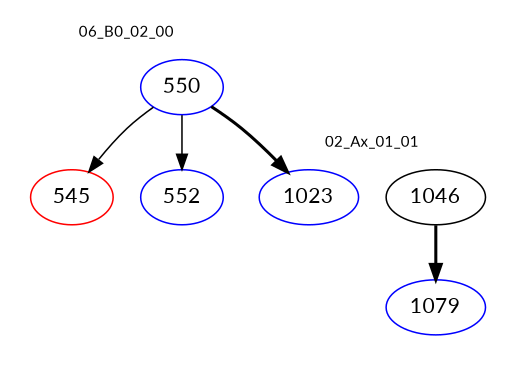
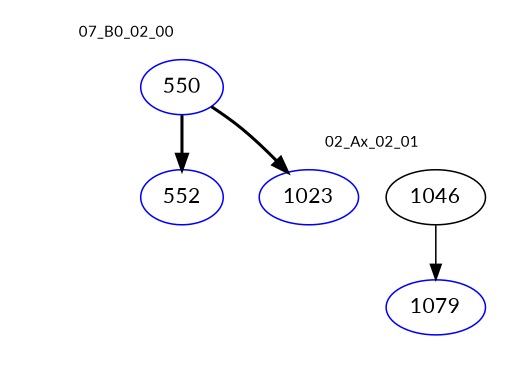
cluster "06_B0_02_00": label "06_B0_02_00" -> "07_B0_02_00"
edge "550" -> "552": style solid -> bold
cluster "02_Ax_01_01": label "02_Ax_01_01" -> "02_Ax_02_01"
node "545": removed
edge "1046" -> "1079": style bold -> solid
